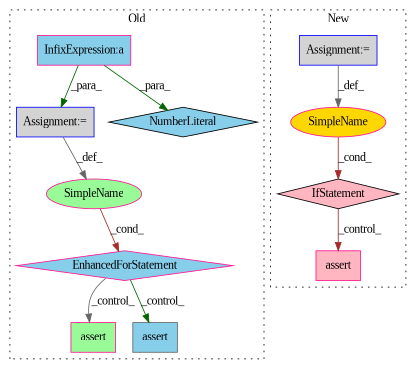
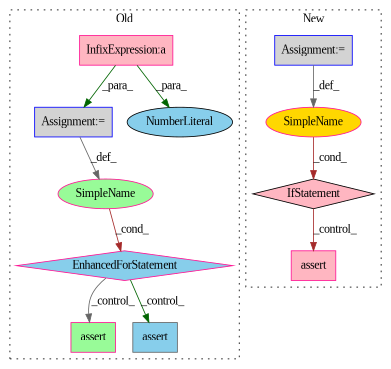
node "InfixExpression:a": fillcolor skyblue -> lightpink
node "NumberLiteral": shape diamond -> ellipse
